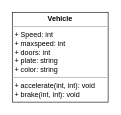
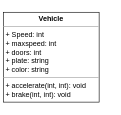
node "Vehicle + Speed: int + maxspeed: int + doors: int + plate: string + color: string + accelerate(int, int): void + brake(int, int): void": moved (60, 57) -> (51, 57)
